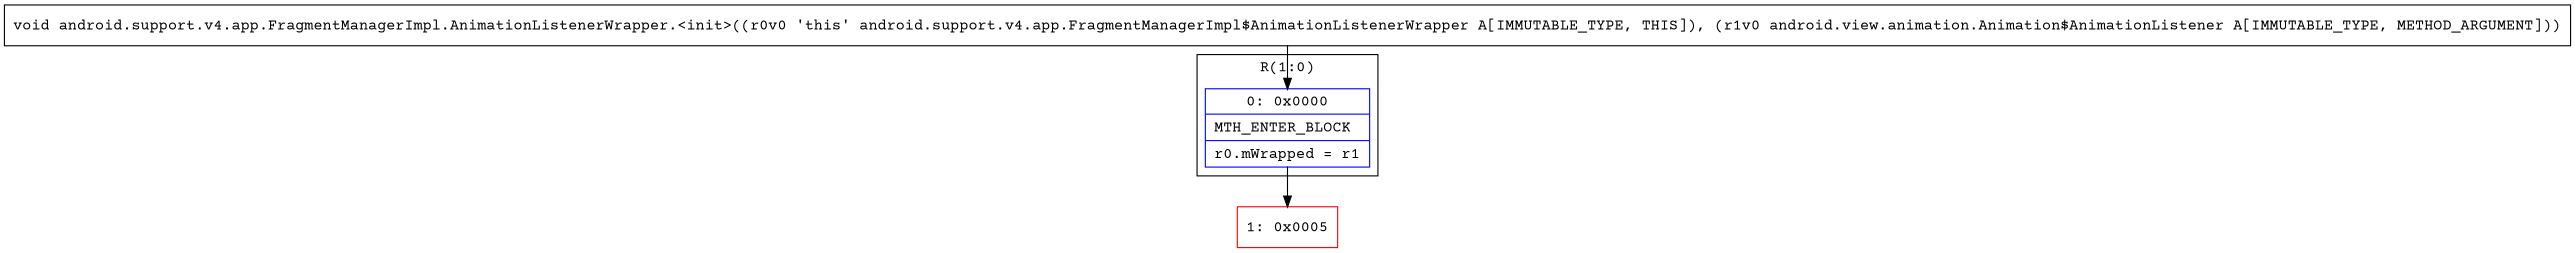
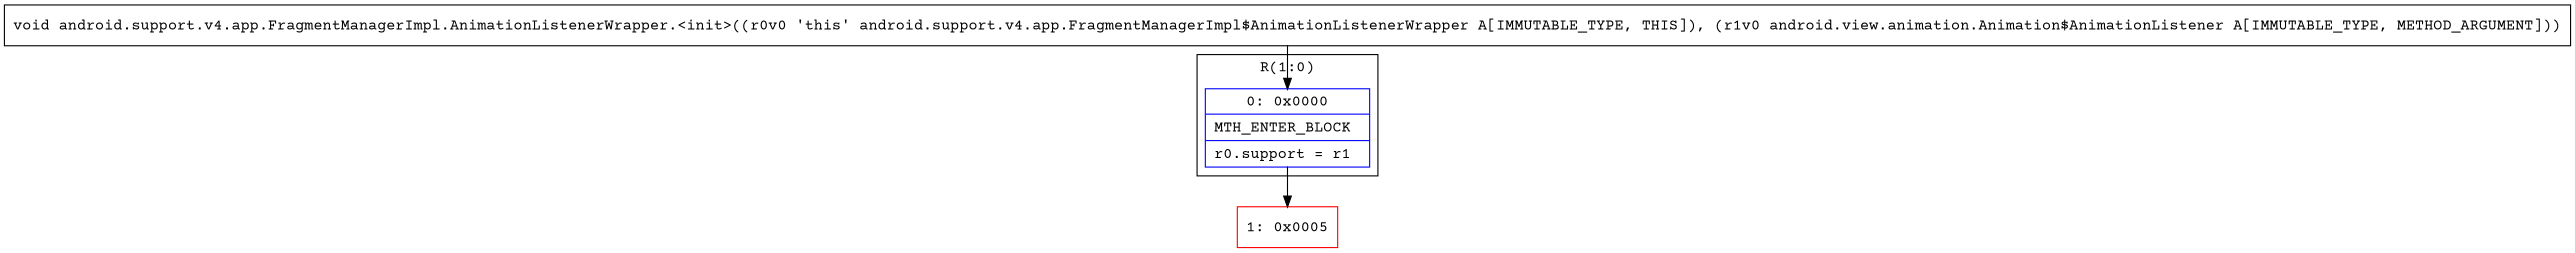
node "0: 0x0000": text "r0.mWrapped = r1" -> "r0.support = r1"
